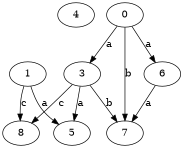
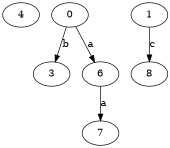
edge "0" -> "3": label "a" -> "b"
edge "0" -> "7": removed, label "b"
edge "3" -> "7": removed, label "b"
edge "3" -> "8": removed, label "c"
node "5": removed
